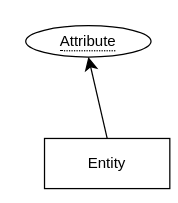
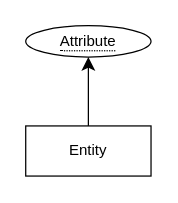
node "Entity": moved (107, 163) -> (88, 151)
